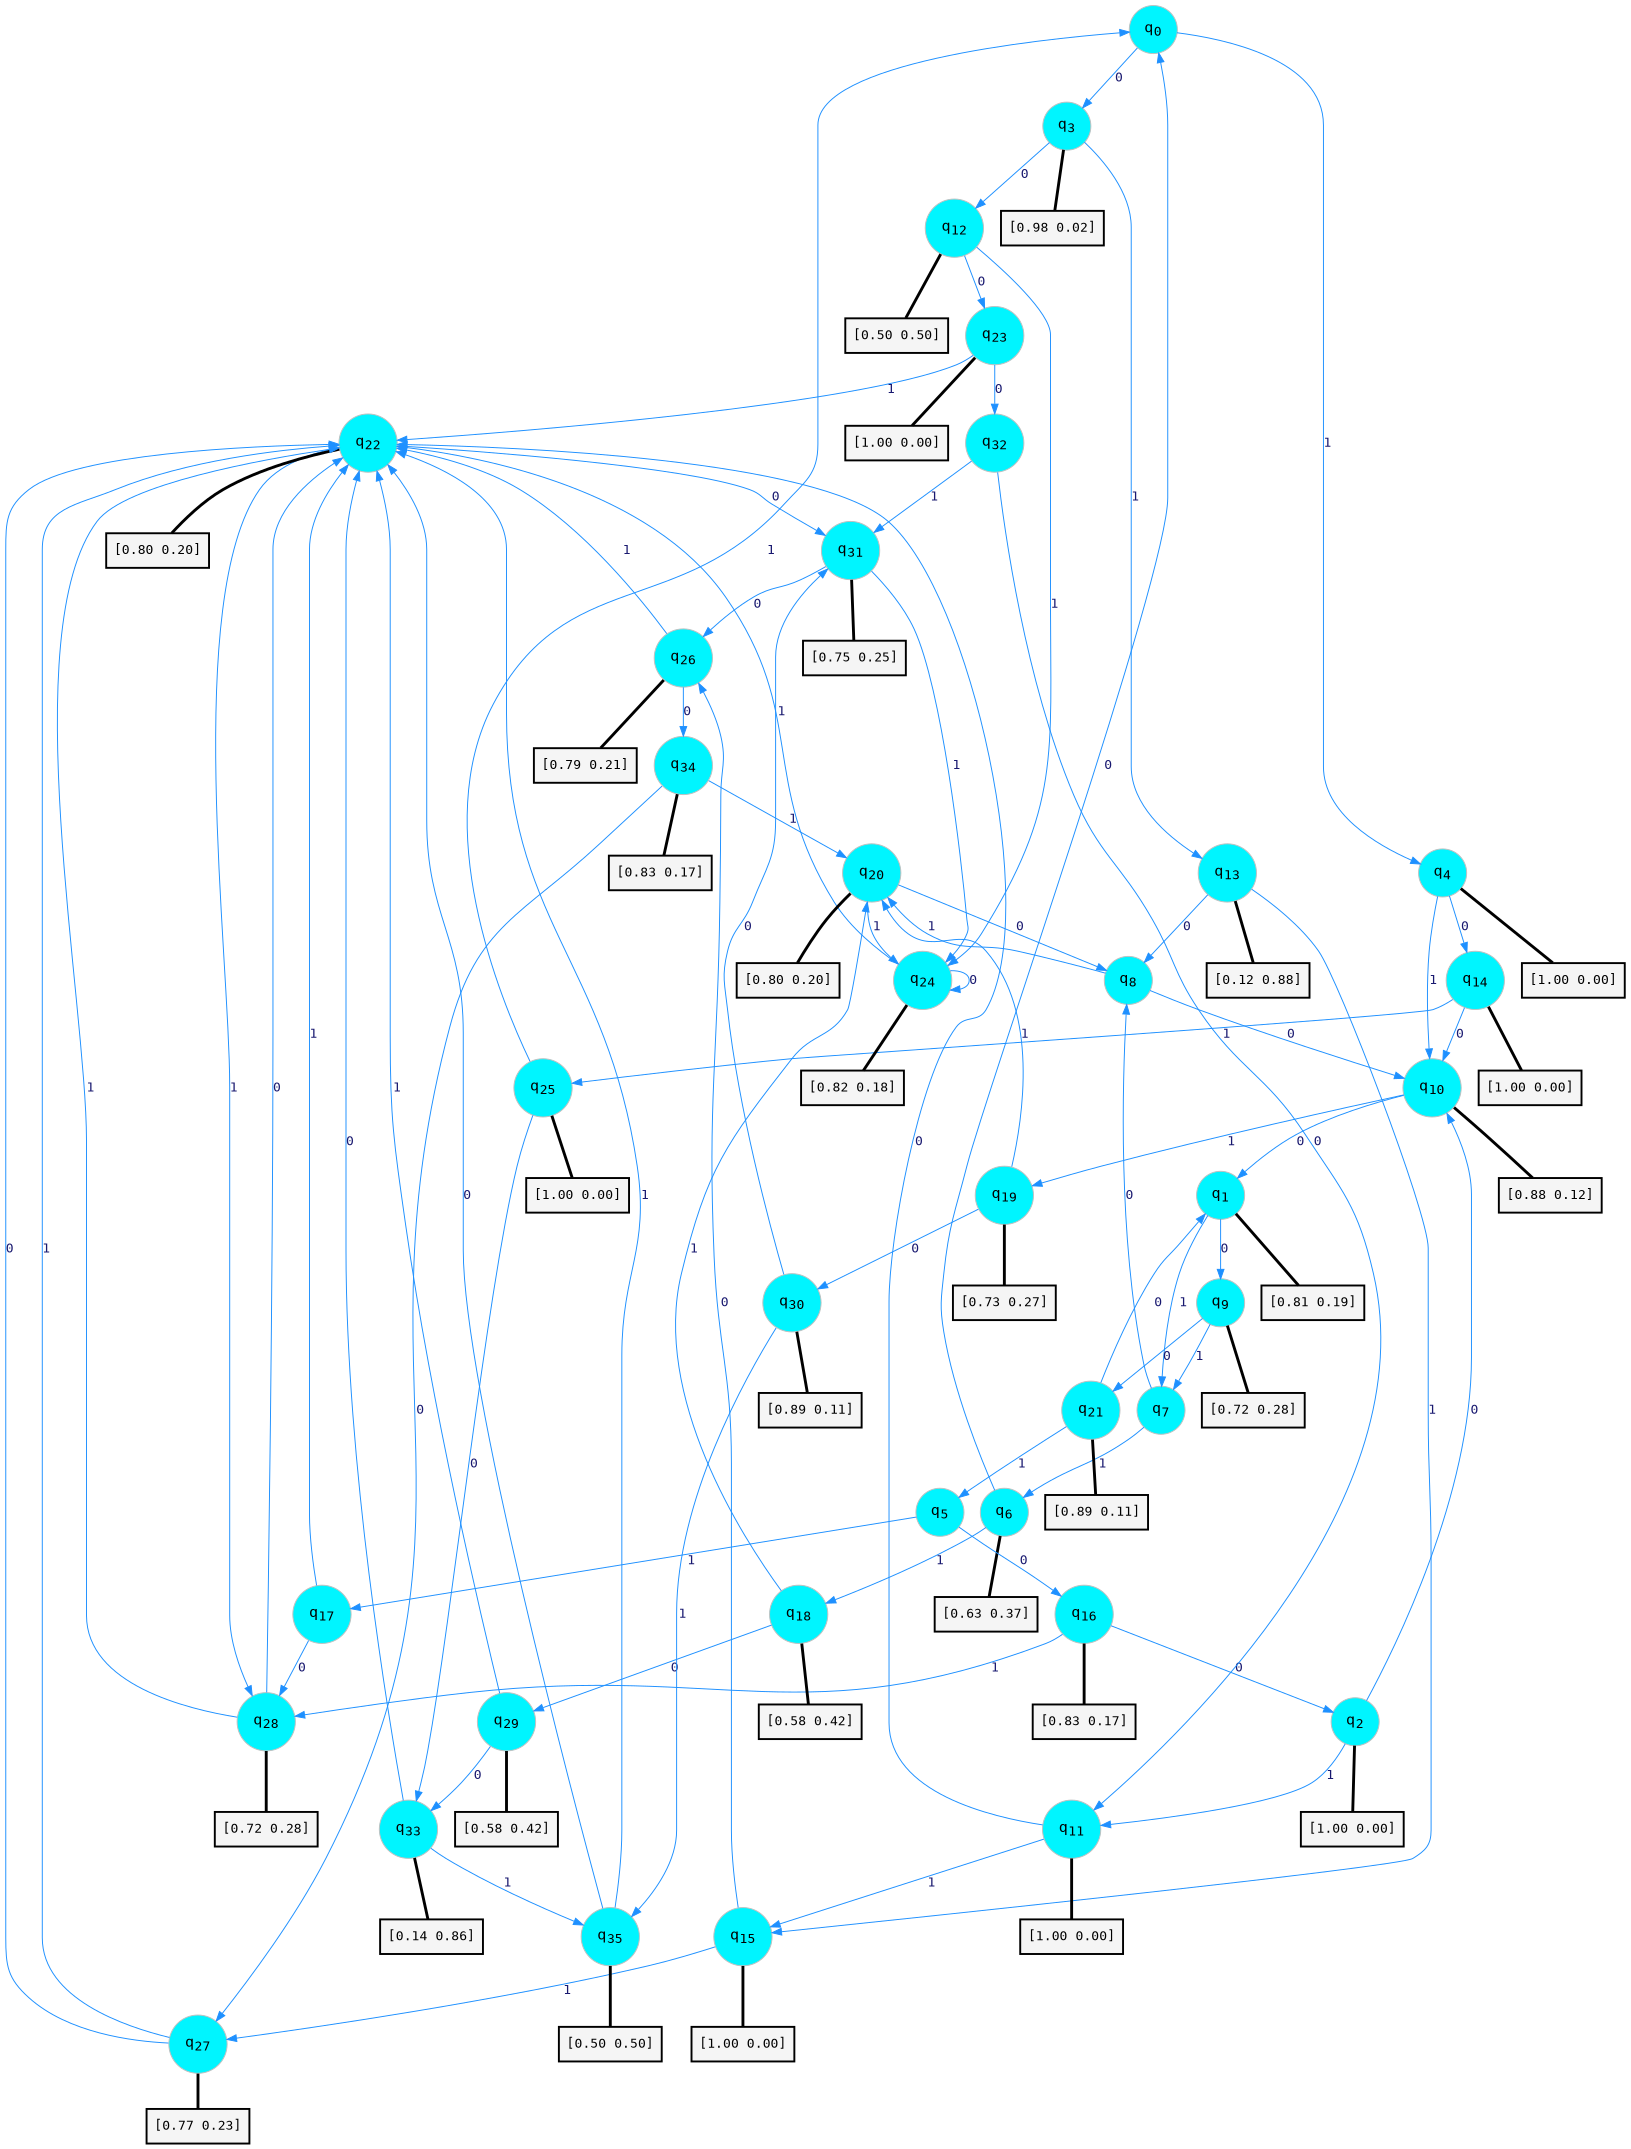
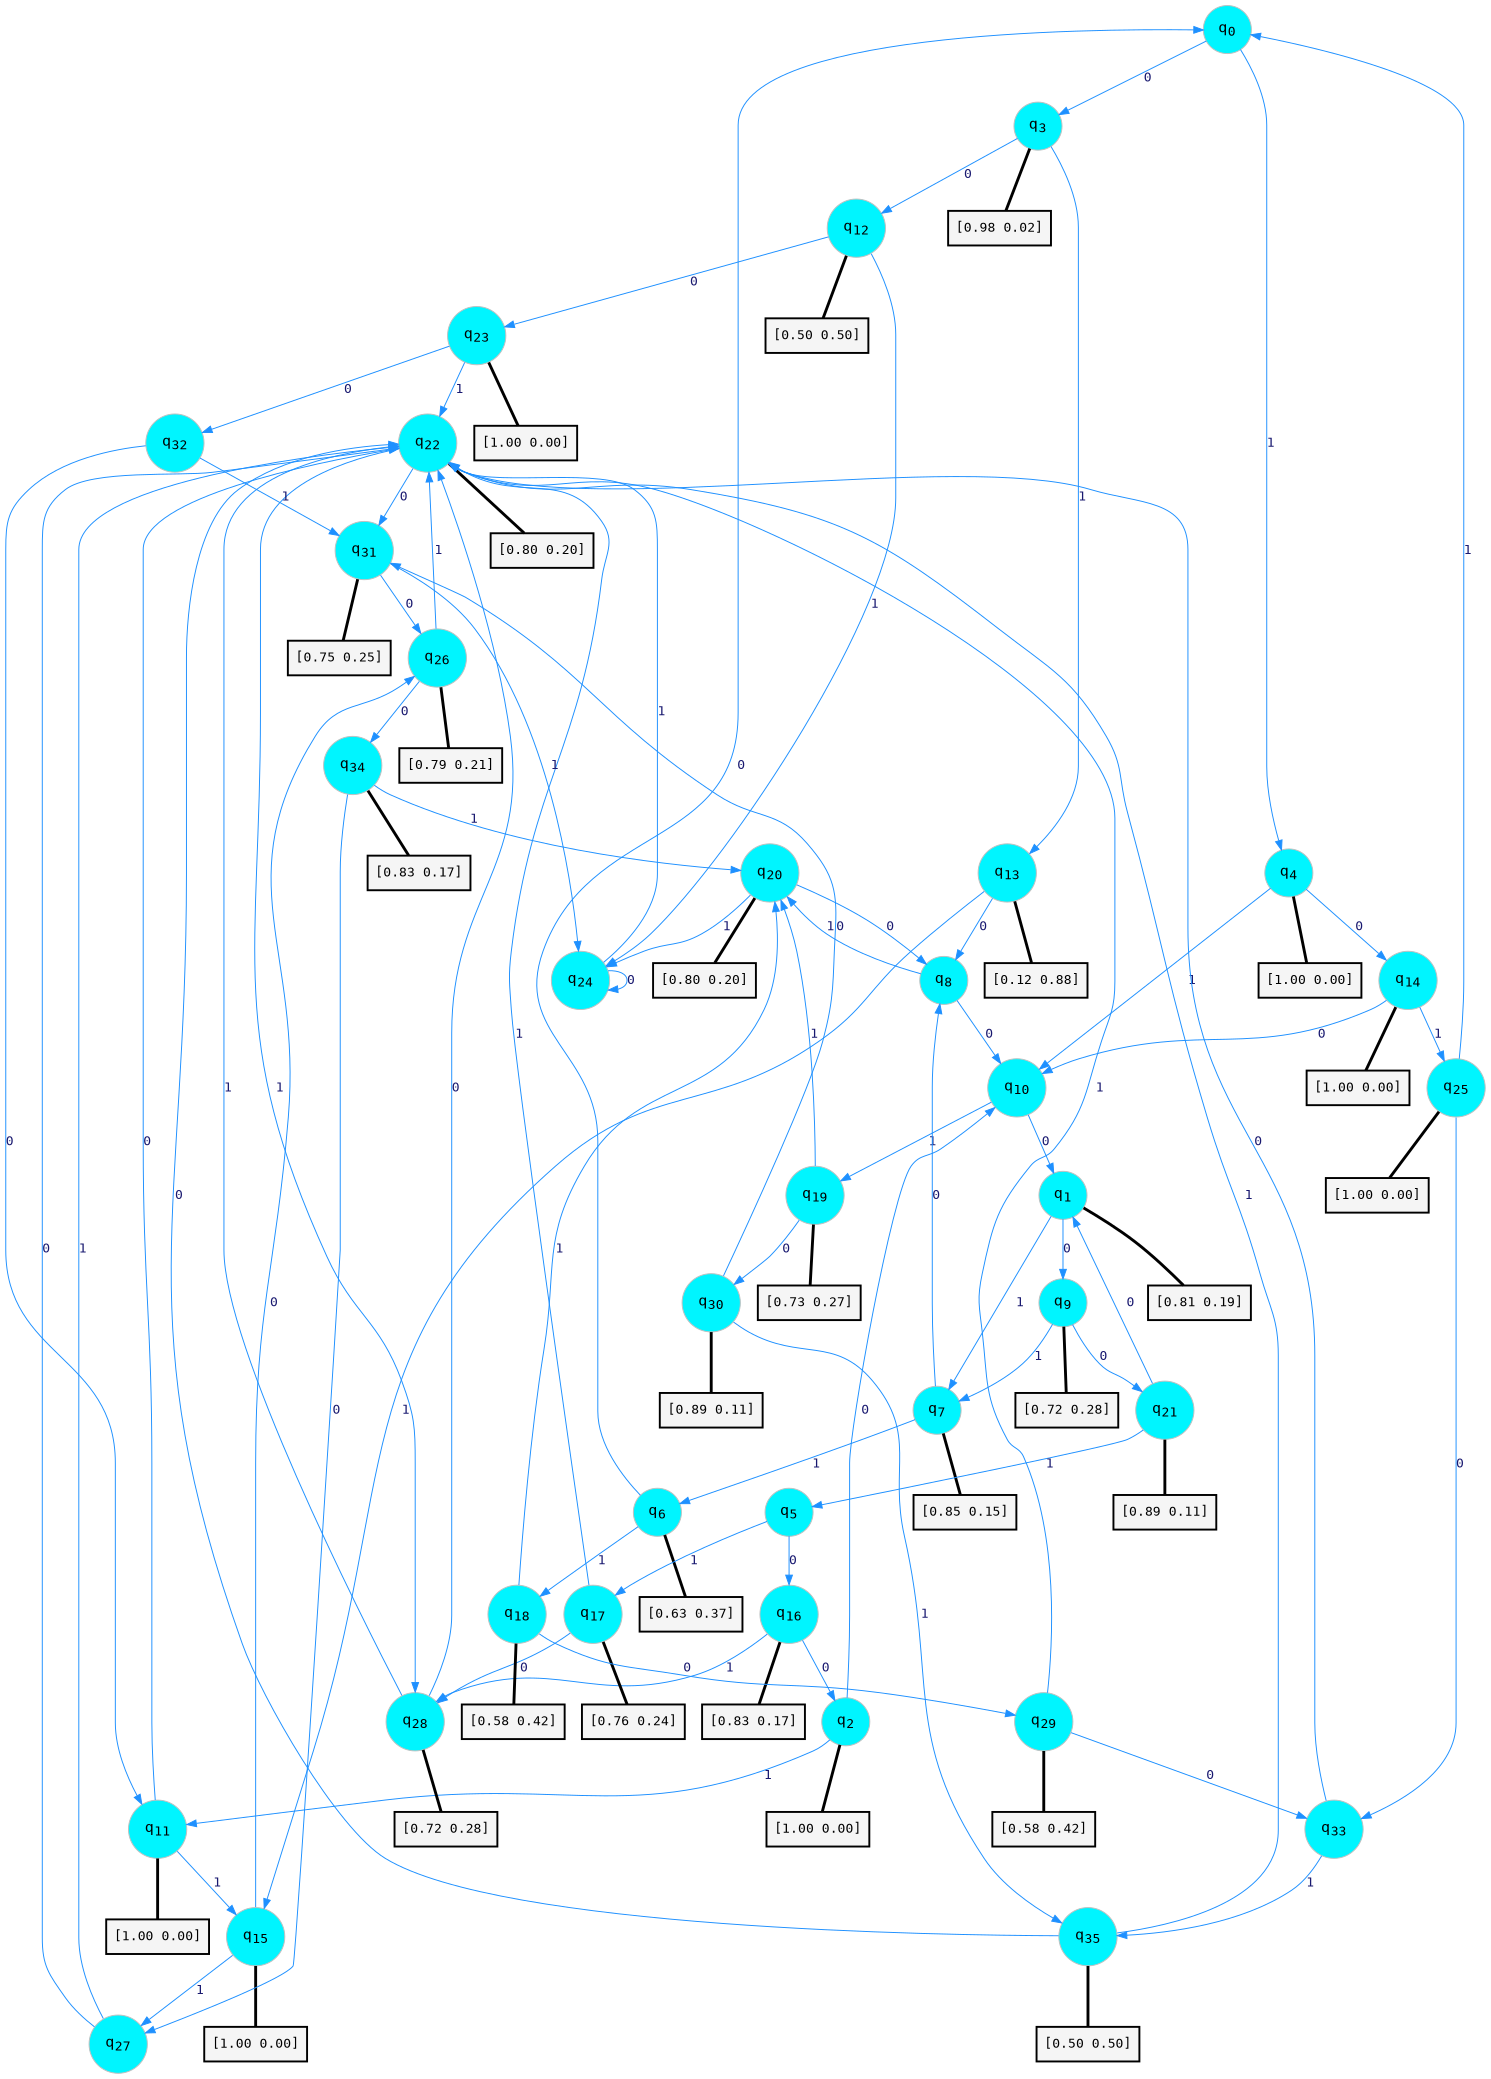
node "[0.82 0.18]": removed
node "[0.88 0.12]": removed
node "[0.85 0.15]": added
node "[0.76 0.24]": added
node "[0.14 0.86]": removed
node "[0.77 0.23]": removed
